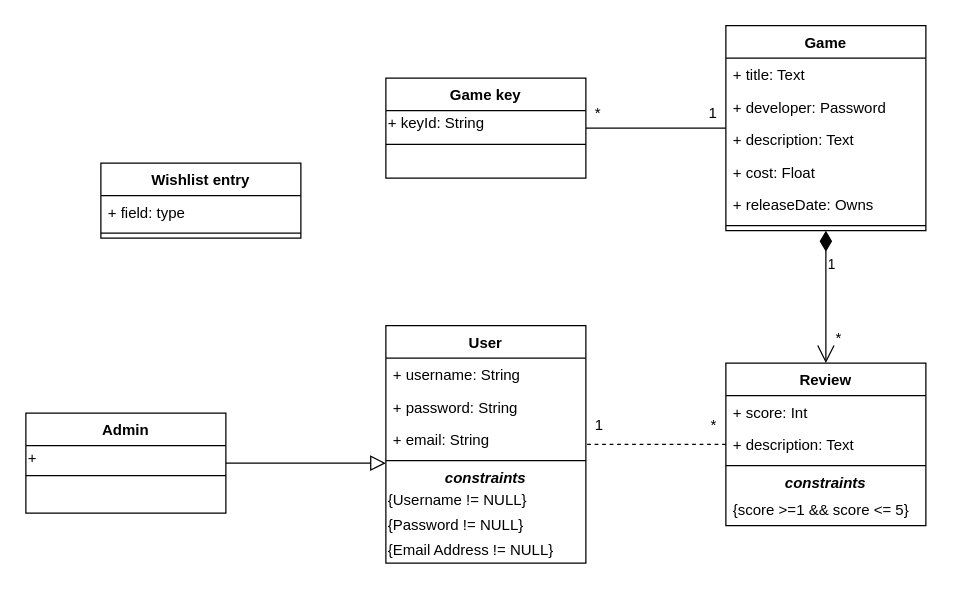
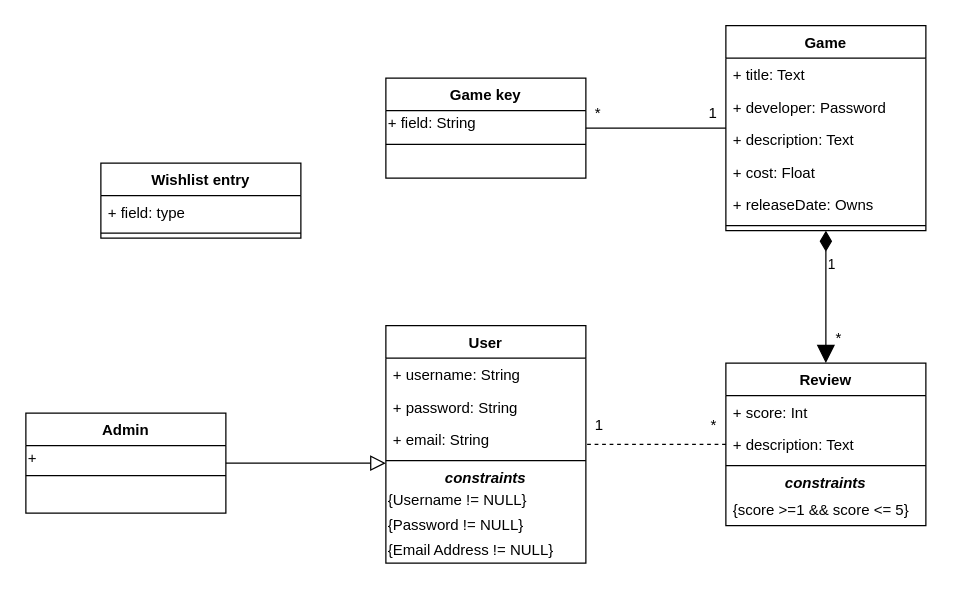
node "+ keyId: String": label "+ keyId: String" -> "+ field: String"
edge "Game" -- "Review": arrowhead open -> block
